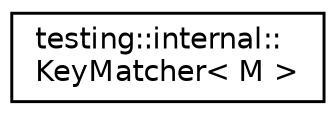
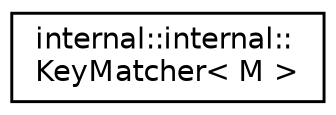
node "testing::internal:: KeyMatcher< M >": label "testing::internal:: KeyMatcher< M >" -> "internal::internal:: KeyMatcher< M >"
